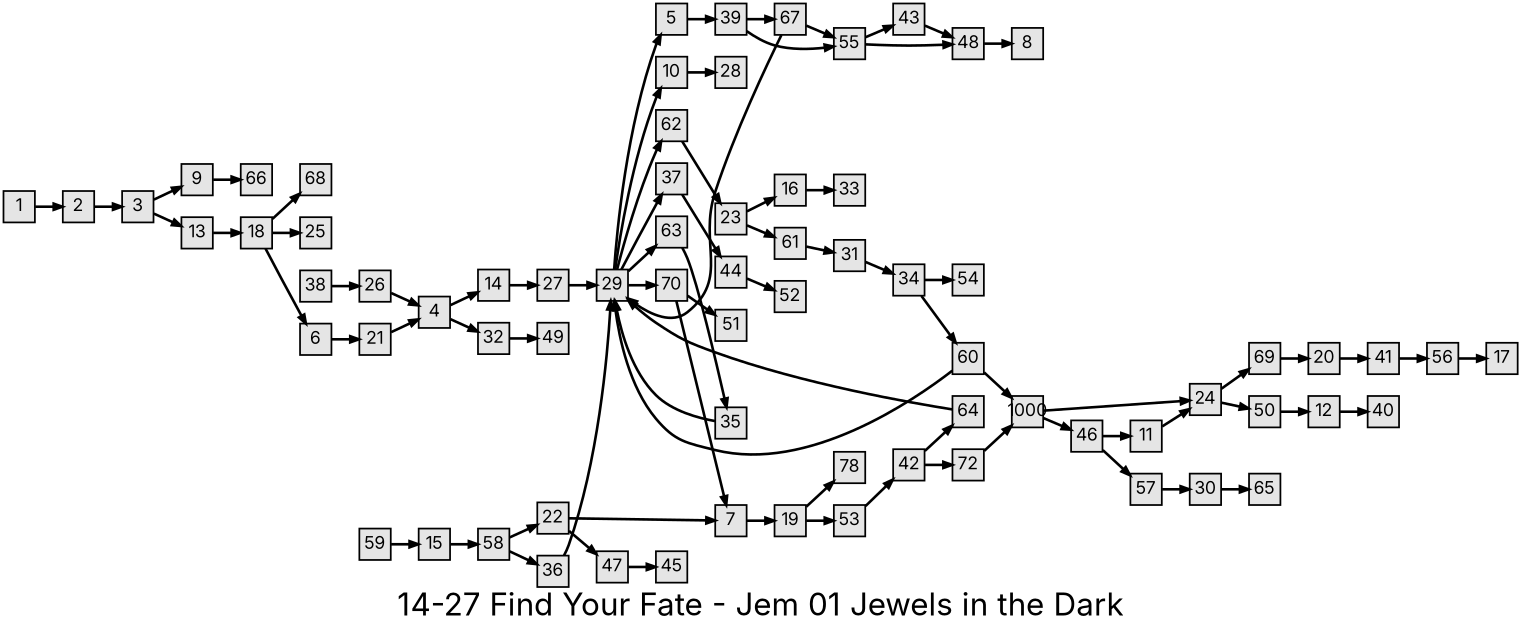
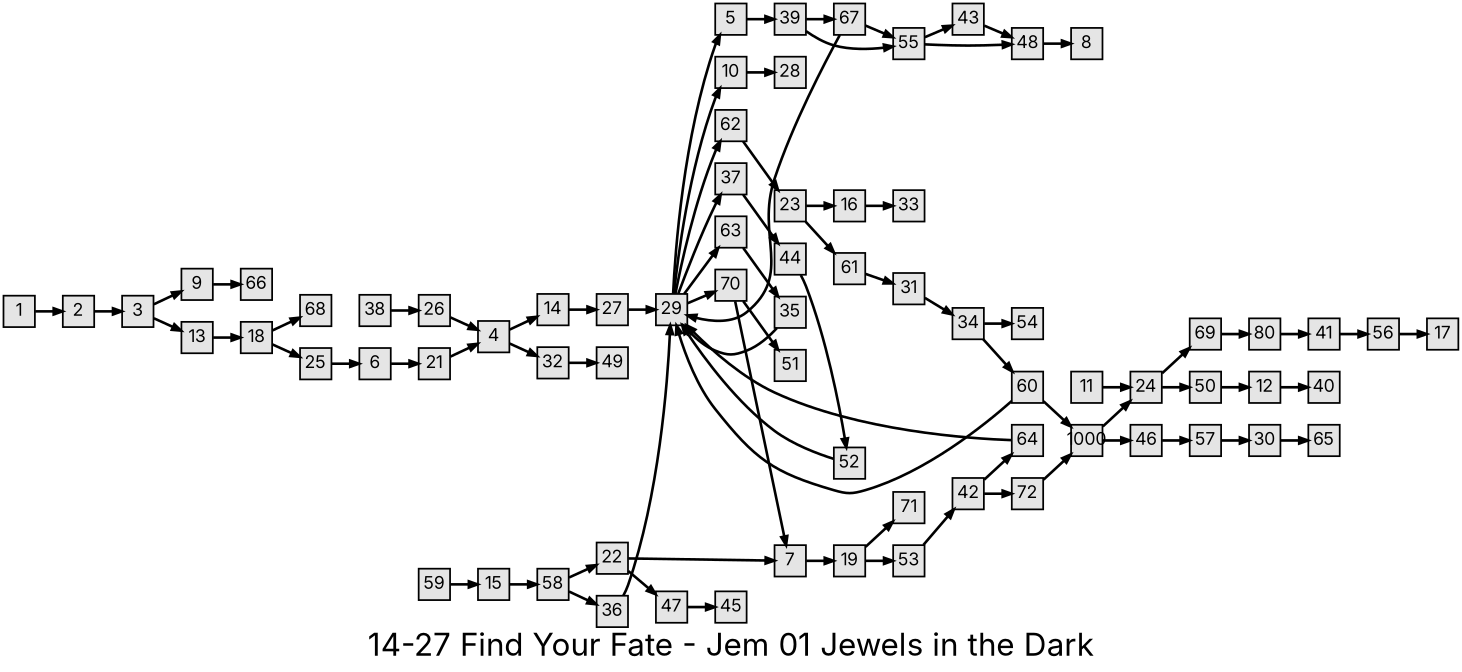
edge "18" -> "6": now "25" -> "6"
node "20": label "20" -> "80"
edge "52" -> "29": added
edge "46" -> "11": removed
node "78": label "78" -> "71"
